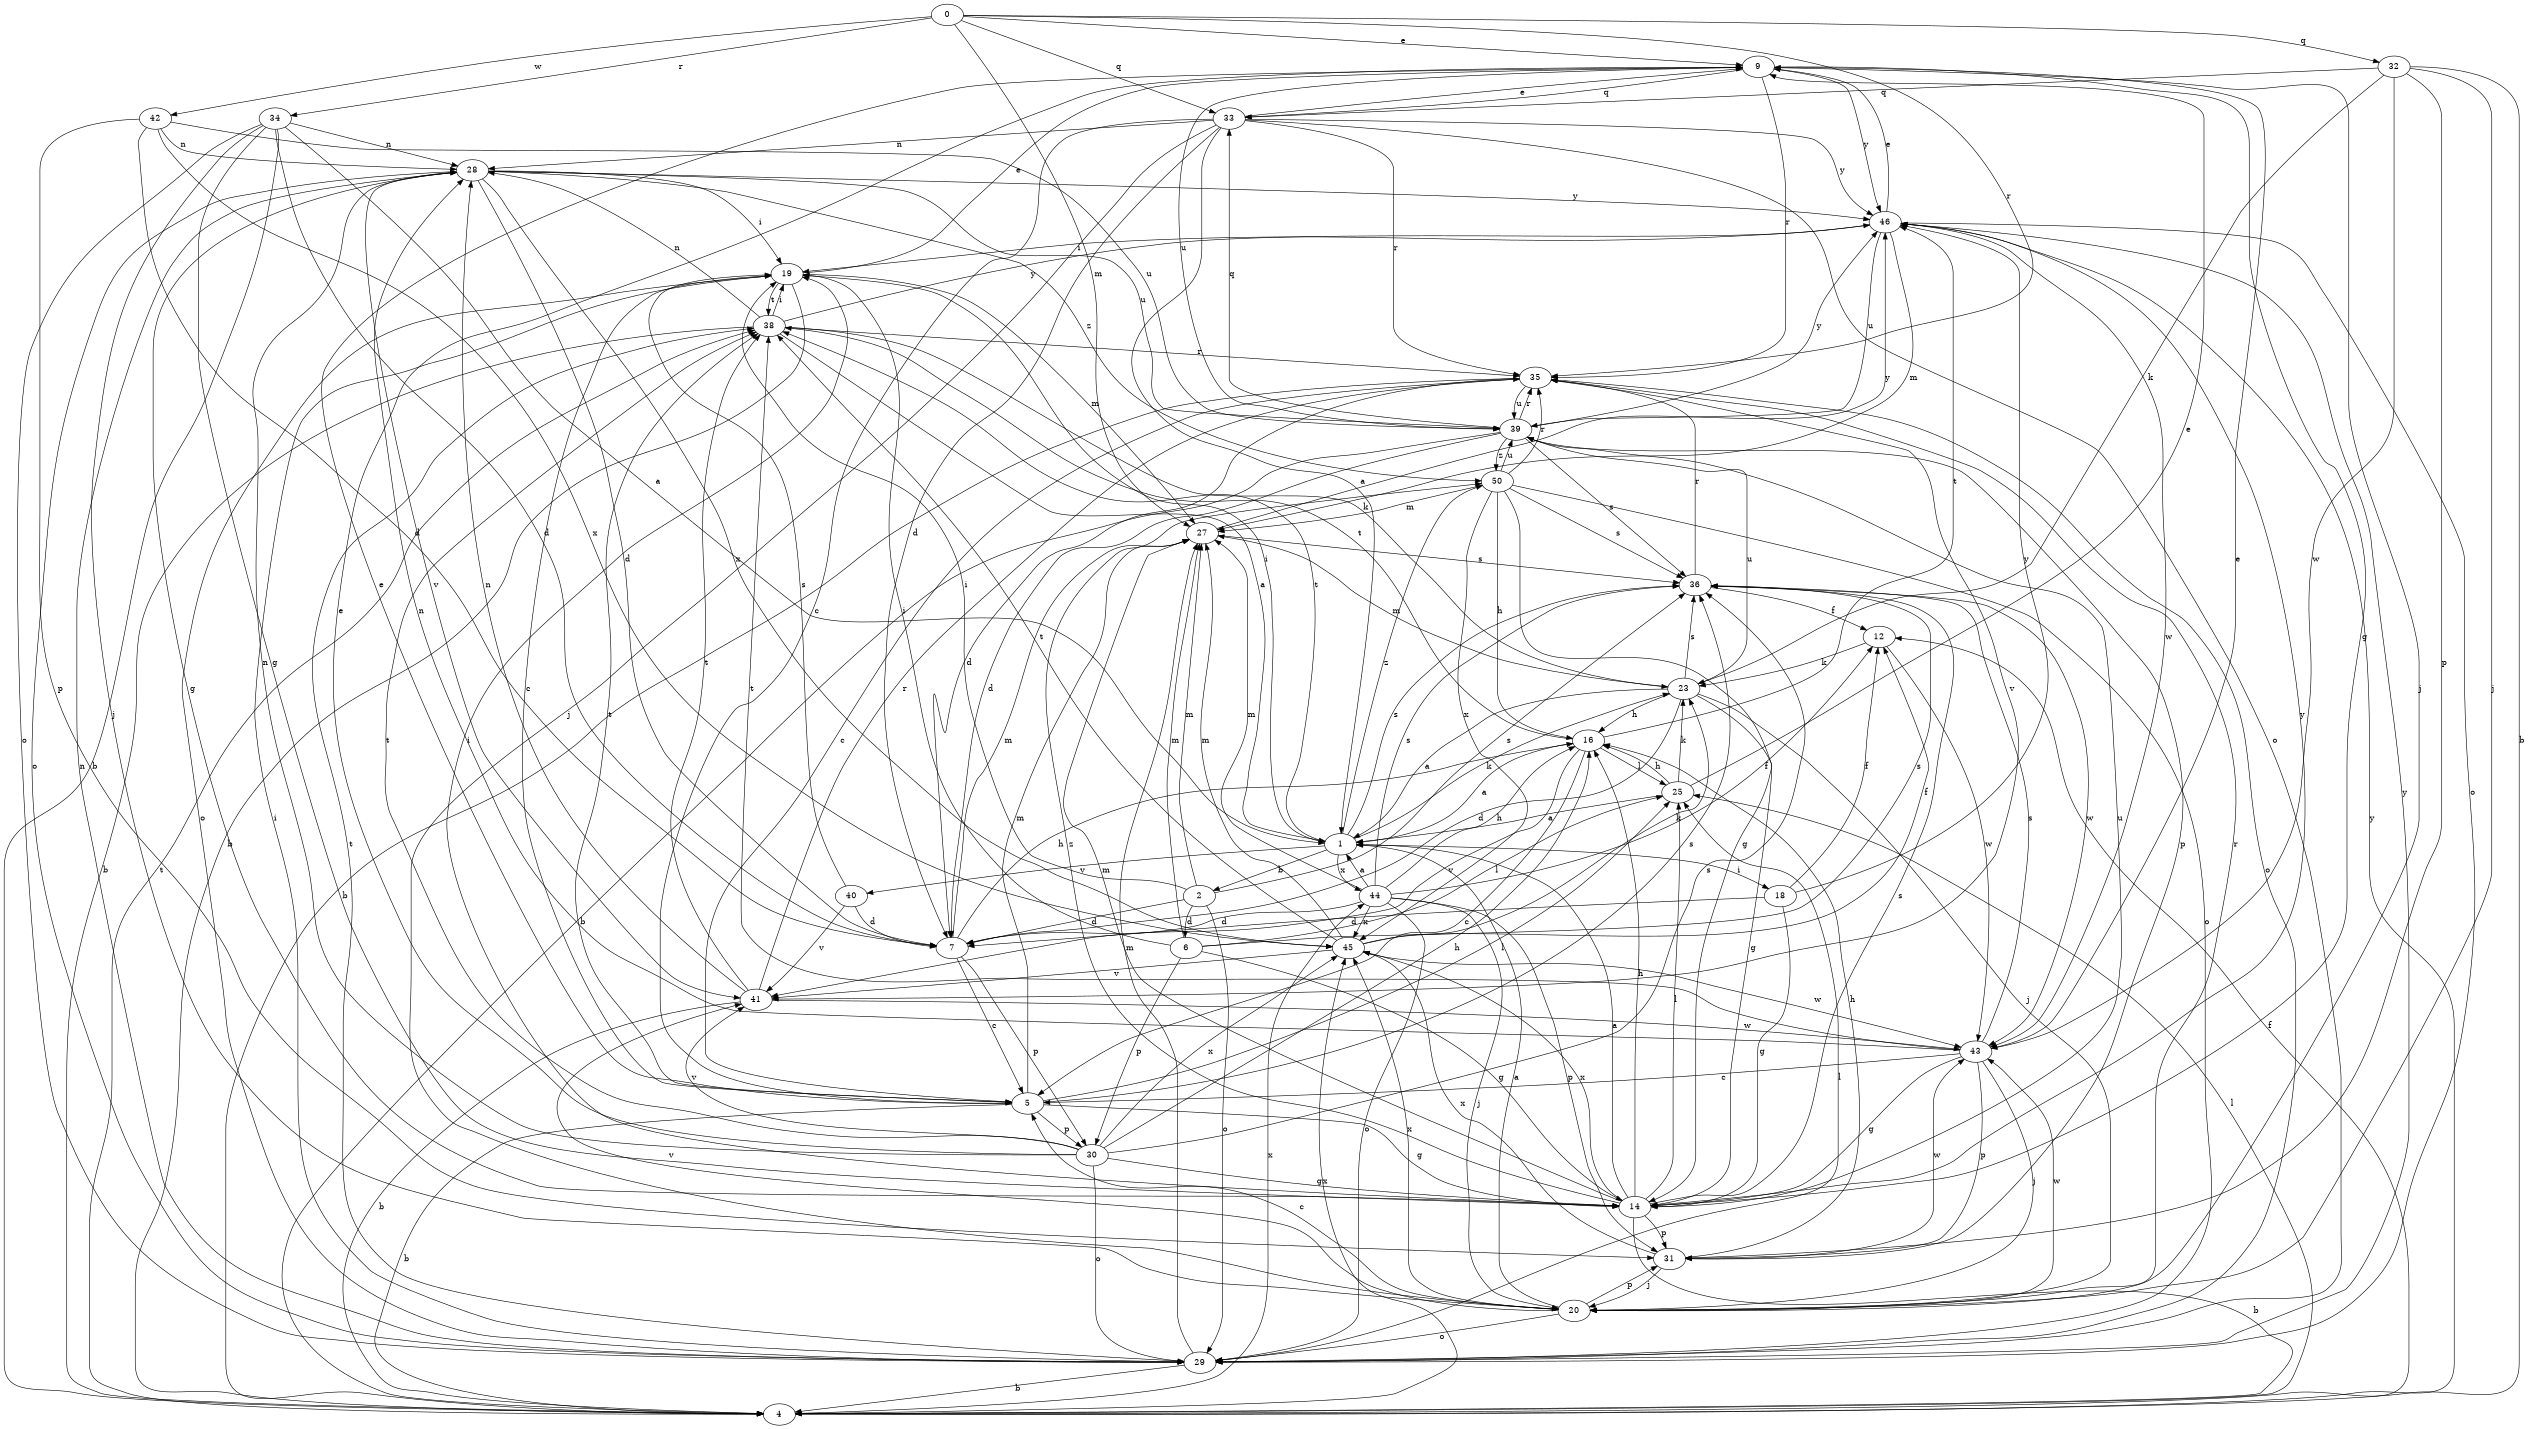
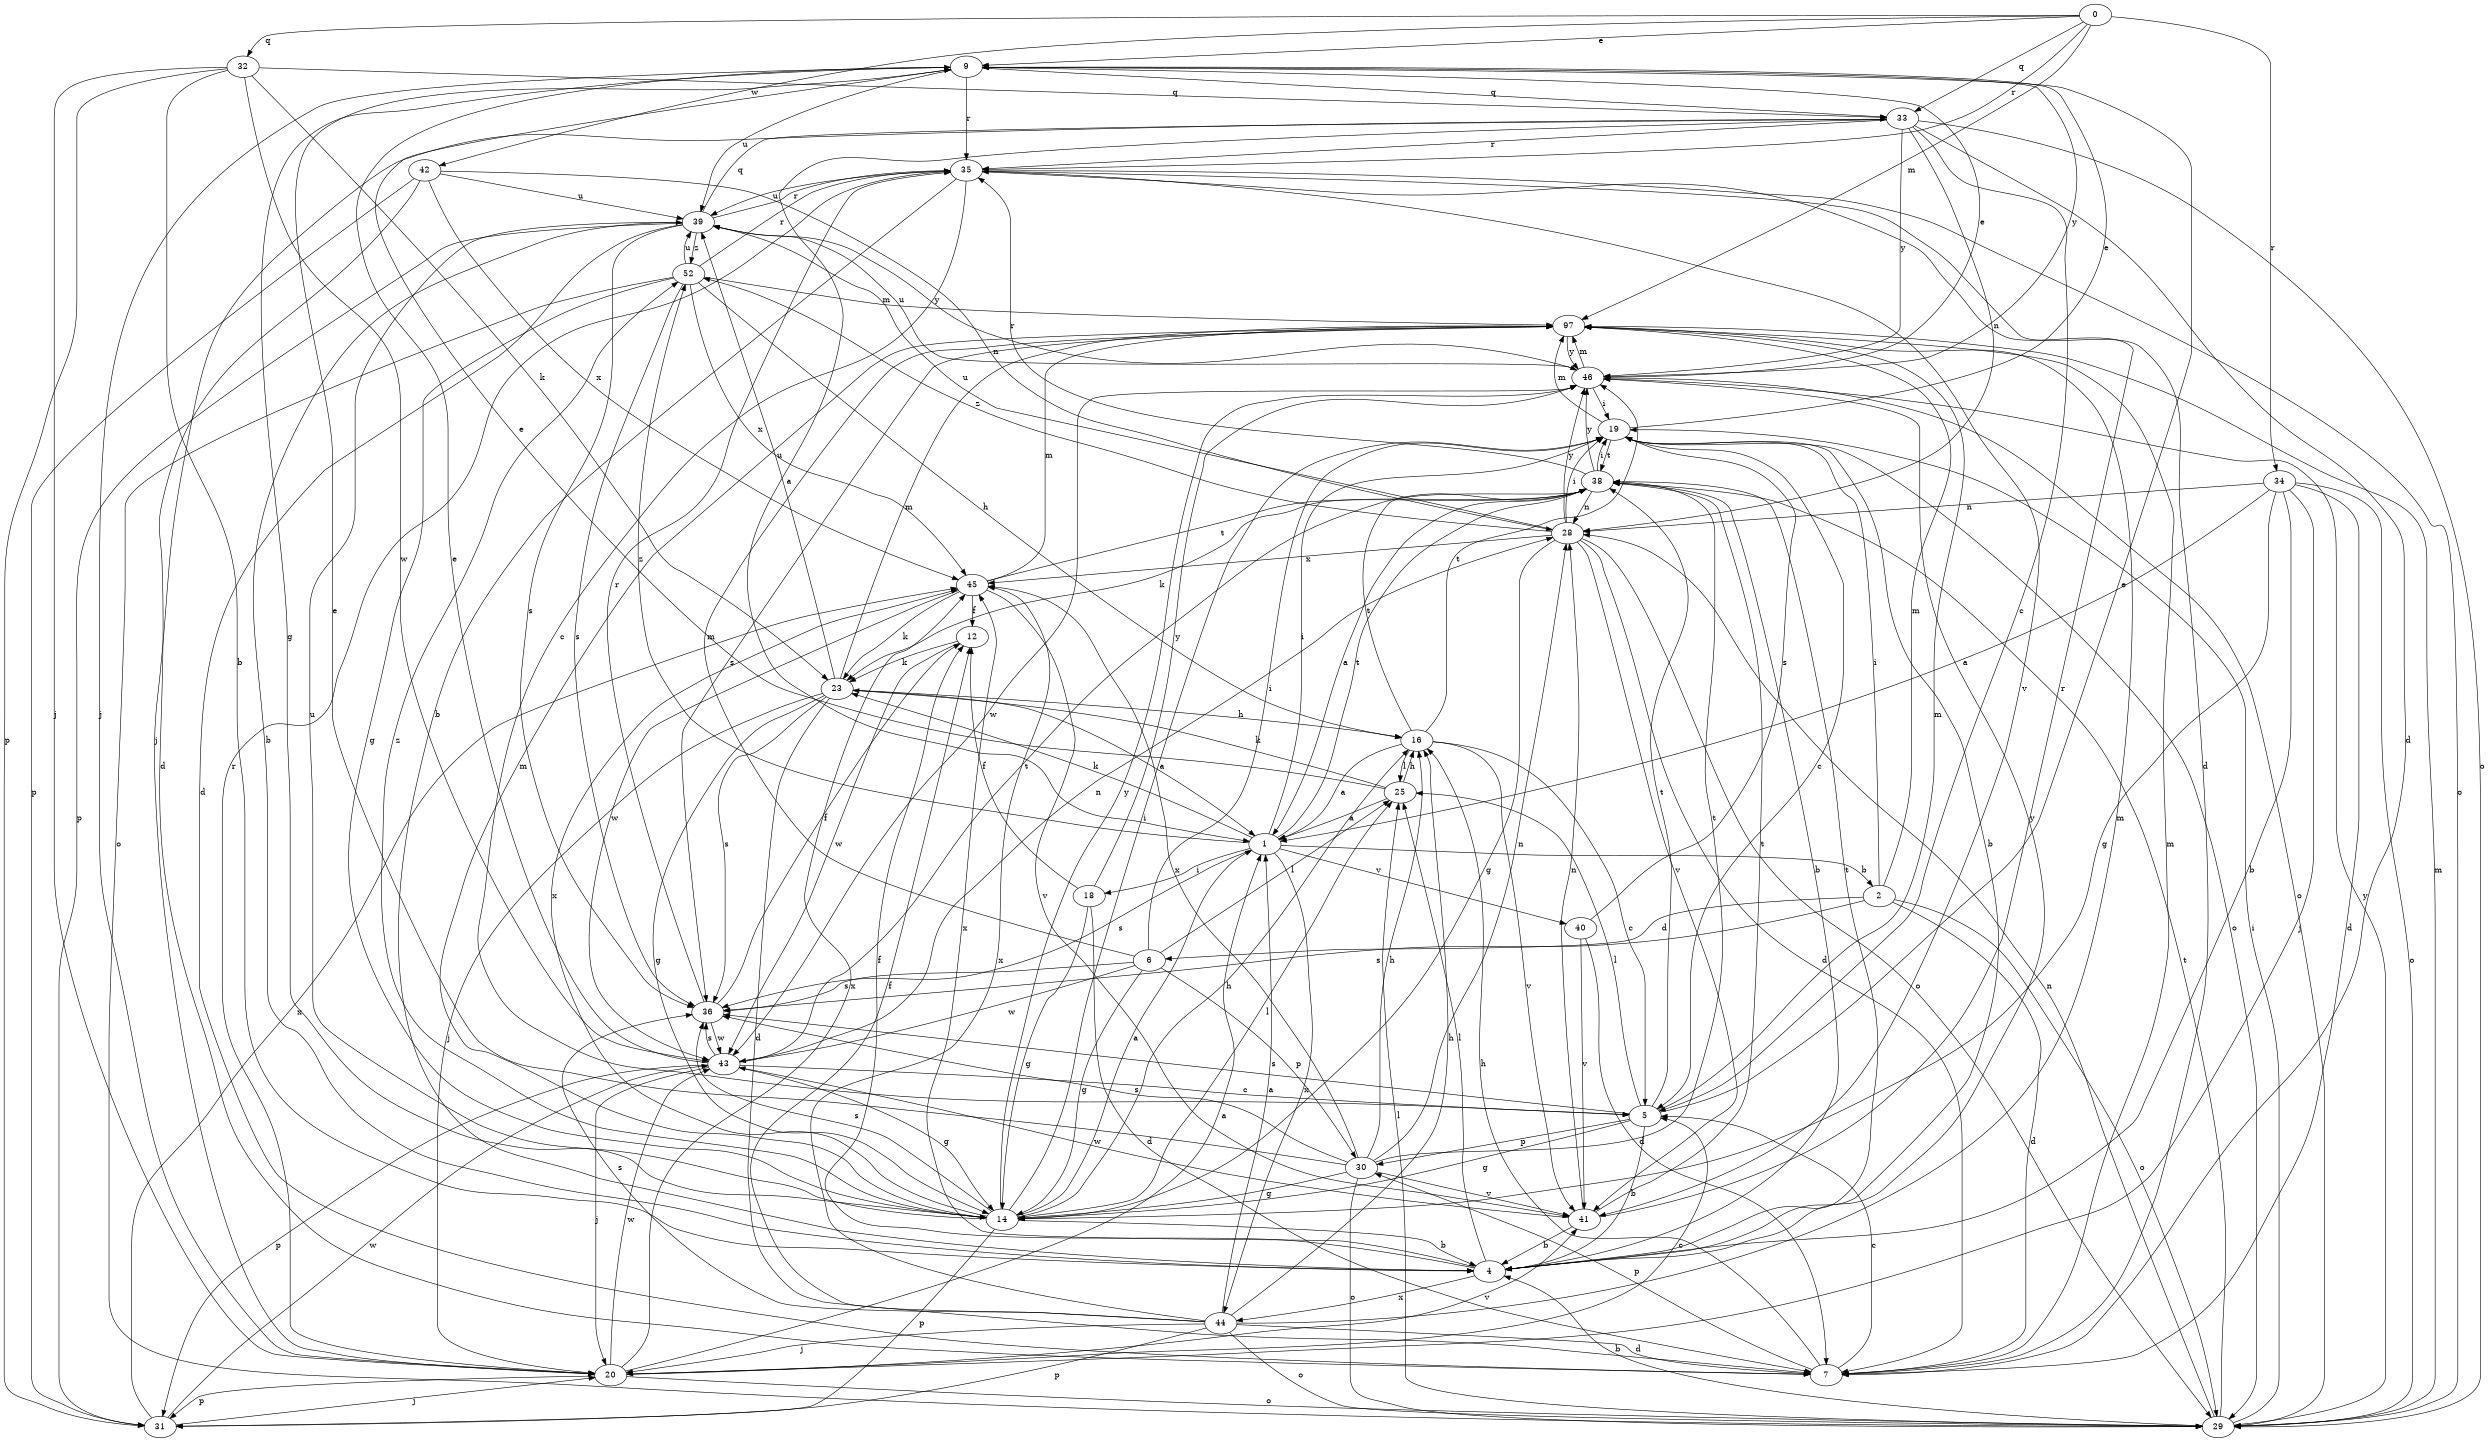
edge "33" -> "9": removed, label "e"
node "50": label "50" -> "52"
node "27": label "27" -> "97"
edge "31" -> "16": removed, label "h"
edge "6" -> "43": added, label "w"
